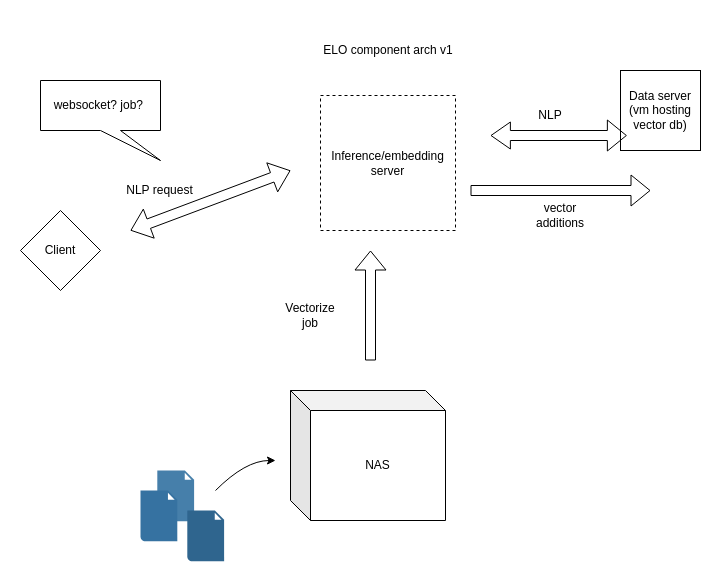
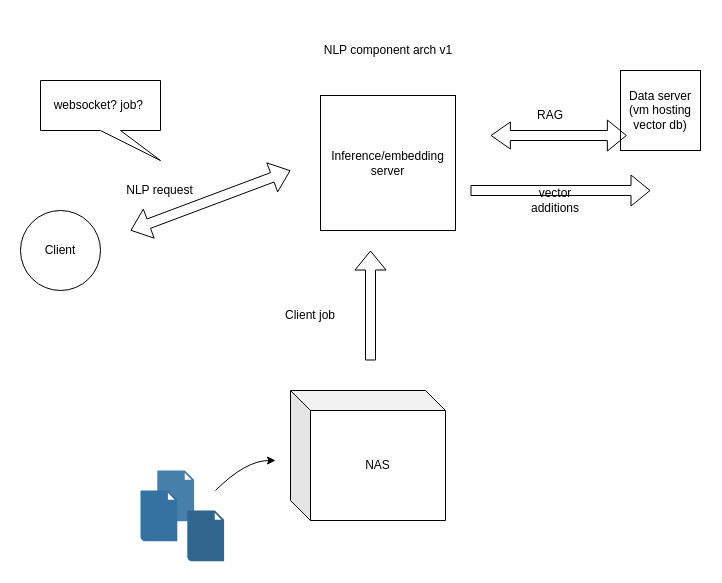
node "ELO component arch v1": label "ELO component arch v1" -> "NLP component arch v1"
node "NLP": label "NLP" -> "RAG"
node "Inference/embedding server": style dashed -> solid
node "vector additions": moved (561, 216) -> (556, 201)
node "Client": shape diamond -> ellipse
node "Vectorize job": label "Vectorize job" -> "Client job"
